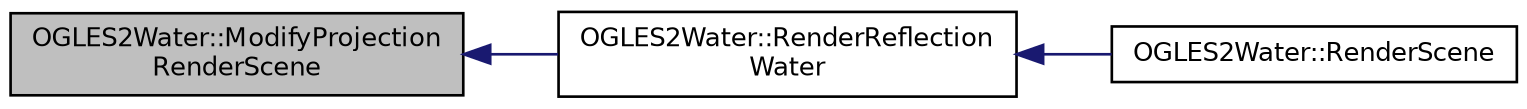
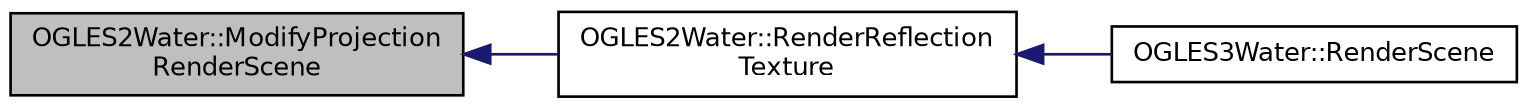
node "OGLES2Water::RenderReflection Water": label "OGLES2Water::RenderReflection Water" -> "OGLES2Water::RenderReflection Texture"
node "OGLES2Water::RenderScene": label "OGLES2Water::RenderScene" -> "OGLES3Water::RenderScene"
